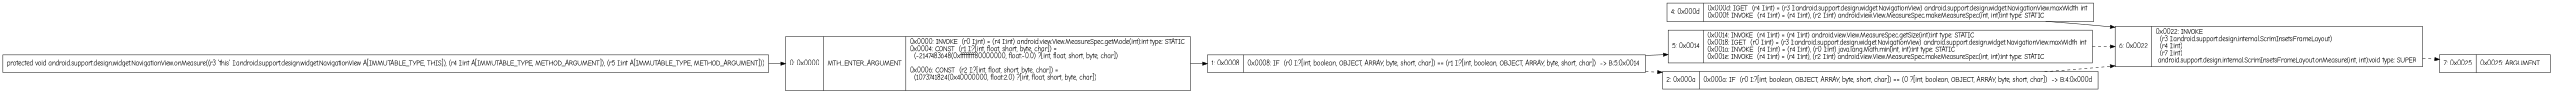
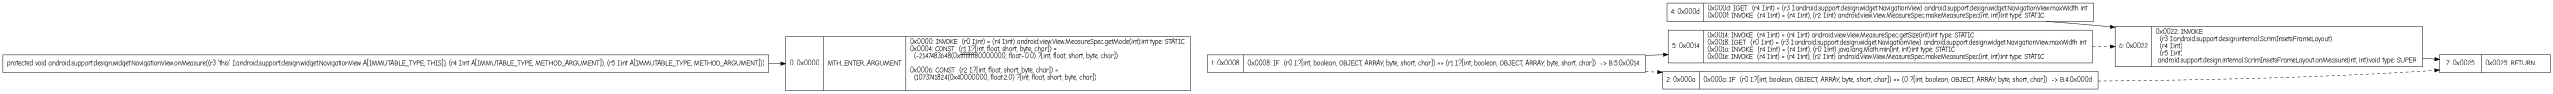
node "6: 0x0022": text "(r7 I:int)" -> "(r5 I:int)"
edge "6: 0x0022" -> "7: 0x0025": style dashed -> solid
node "7: 0x0025": text "0x0025: ARGUMENT" -> "0x0025: RETURN"
edge "0: 0x0000" -> "1: 0x0008": removed
edge "2: 0x000a" -> "6: 0x0022": now "2: 0x000a" -> "7: 0x0025"
